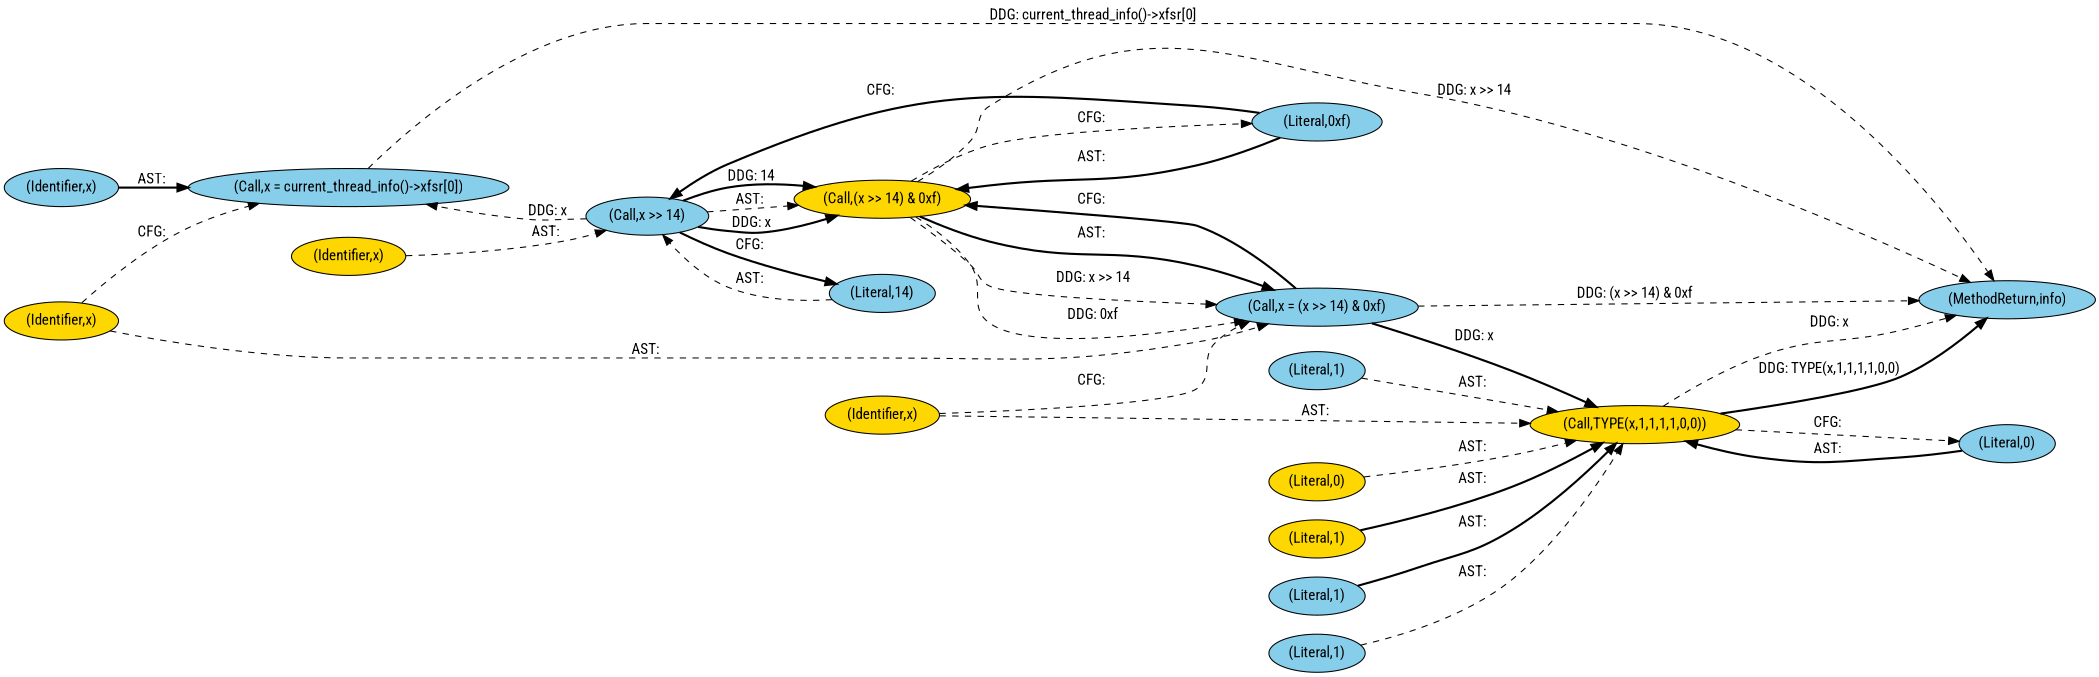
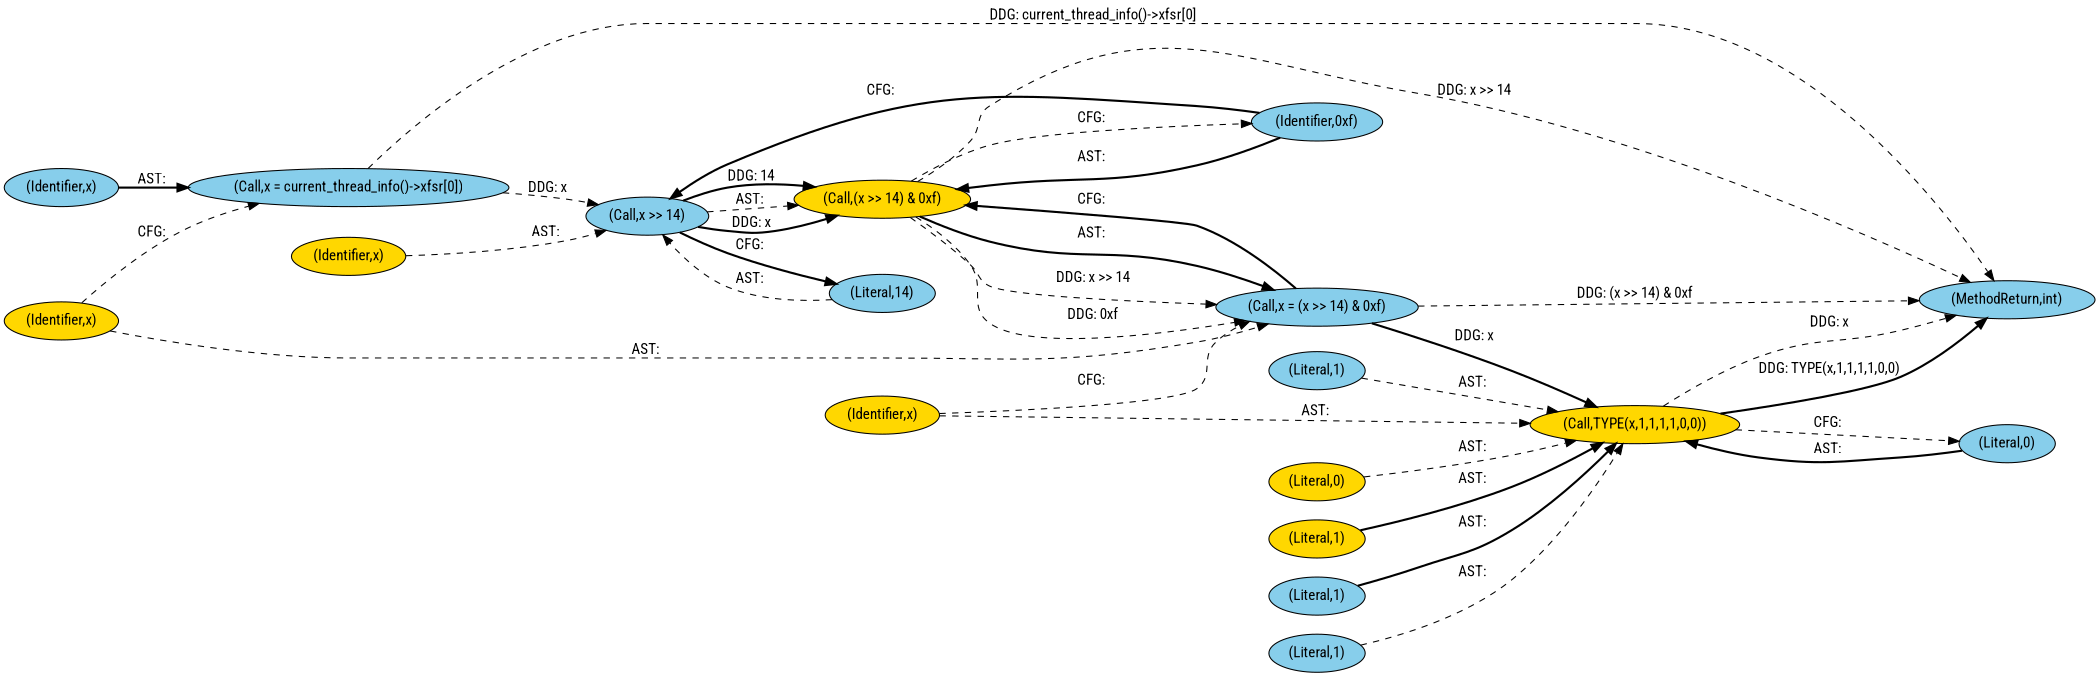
node "(Literal,0xf)": label "(Literal,0xf)" -> "(Identifier,0xf)"
edge "(Call,x >> 14)" -> "(Call,x = current_thread_info()->xfsr[0])": reversed
node "(MethodReturn,info)": label "(MethodReturn,info)" -> "(MethodReturn,int)"
